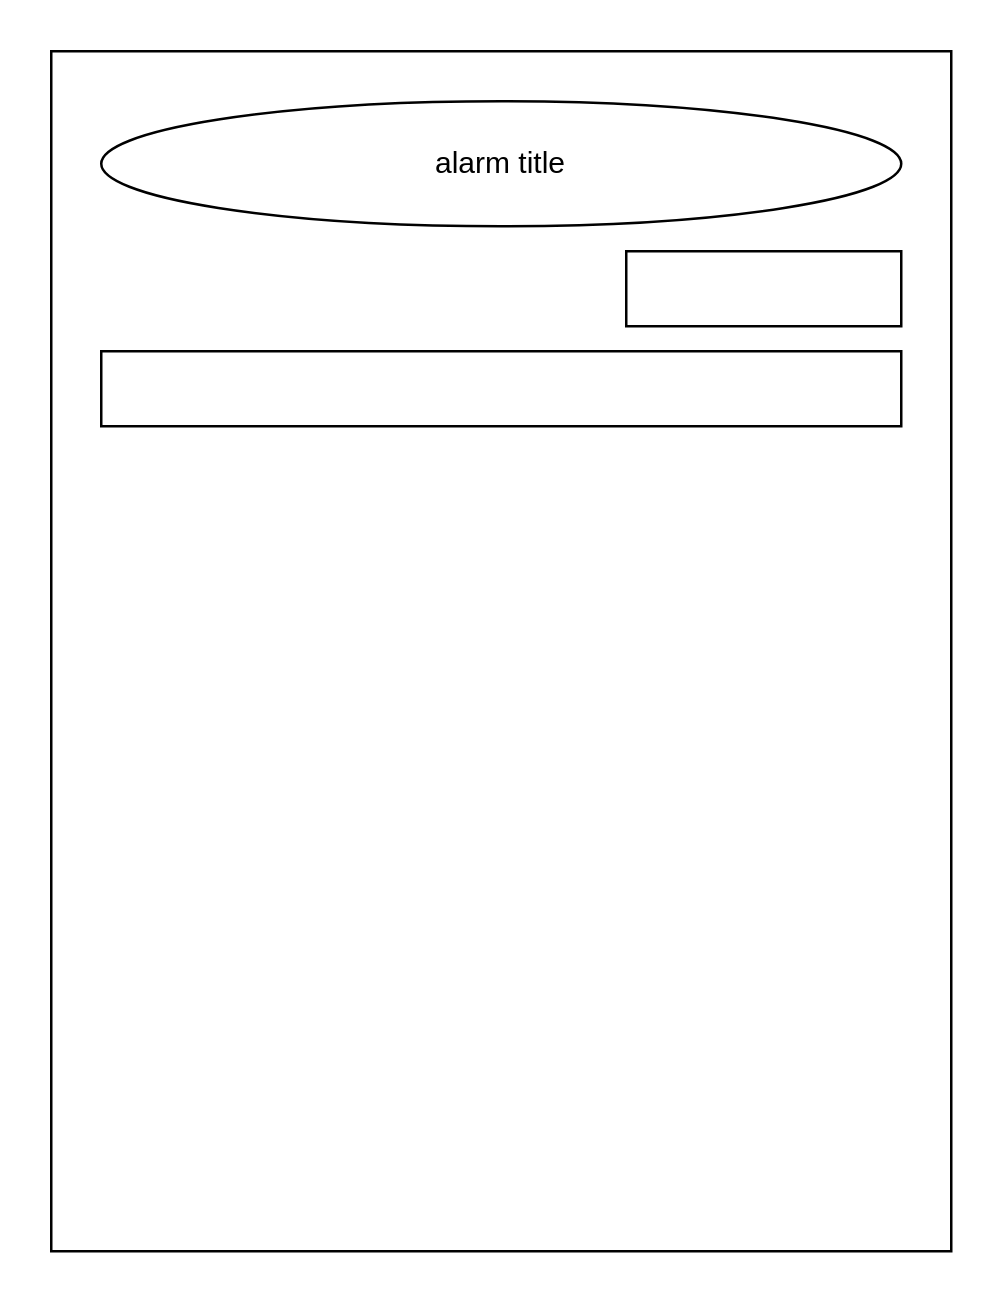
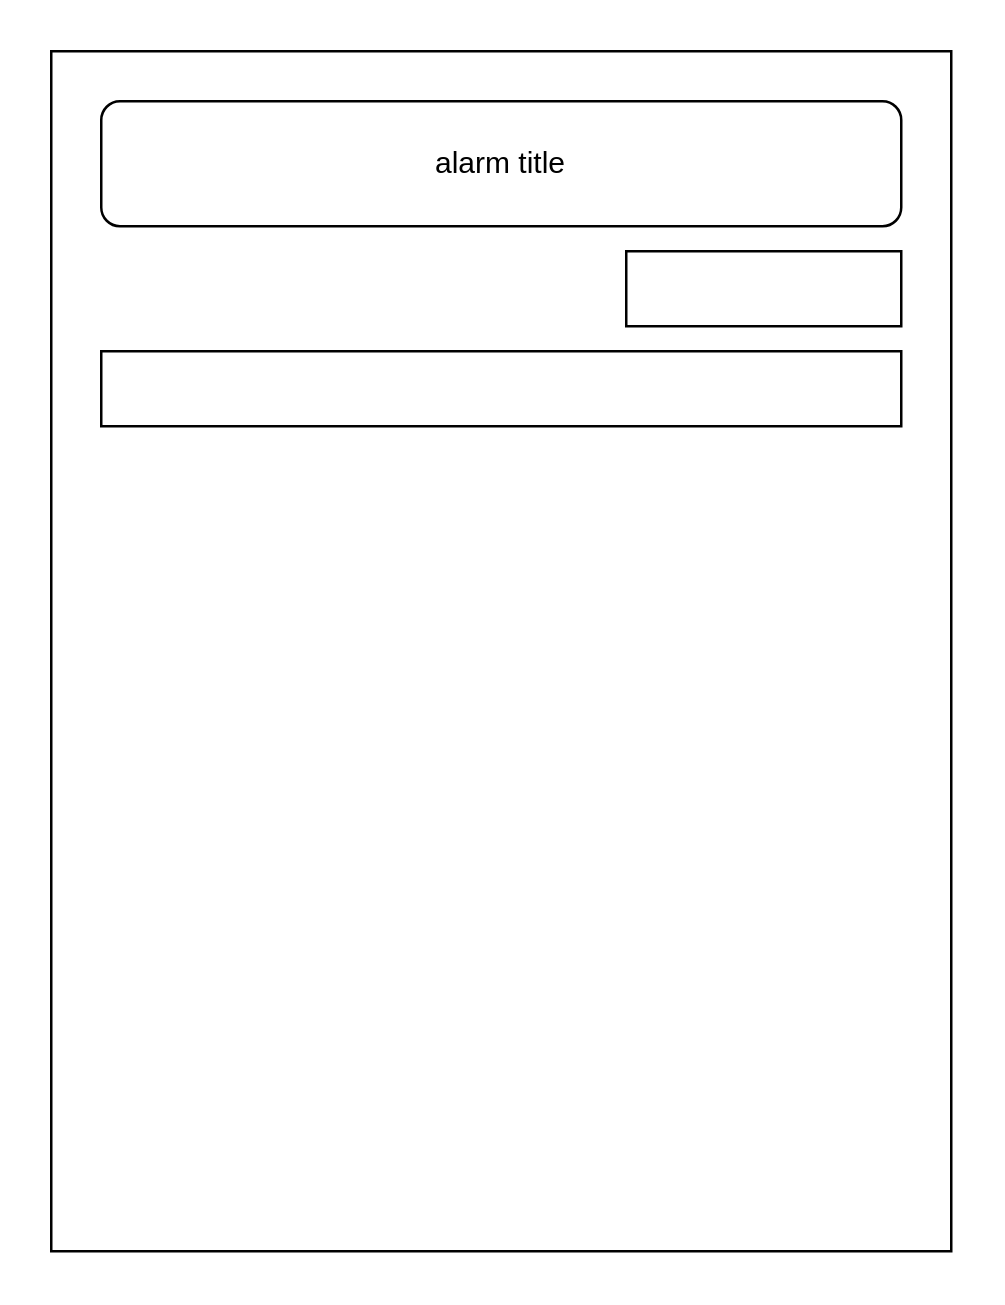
node "alarm title": shape ellipse -> rounded rectangle
